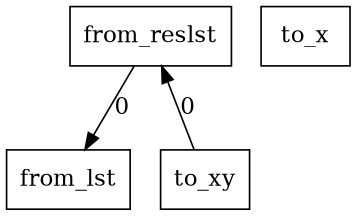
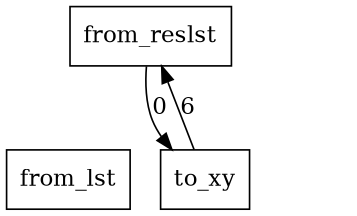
node "to_x": removed
edge "from_reslst" -> "from_lst": now "from_reslst" -> "to_xy"
edge "to_xy" -> "from_reslst": label "0" -> "6"
